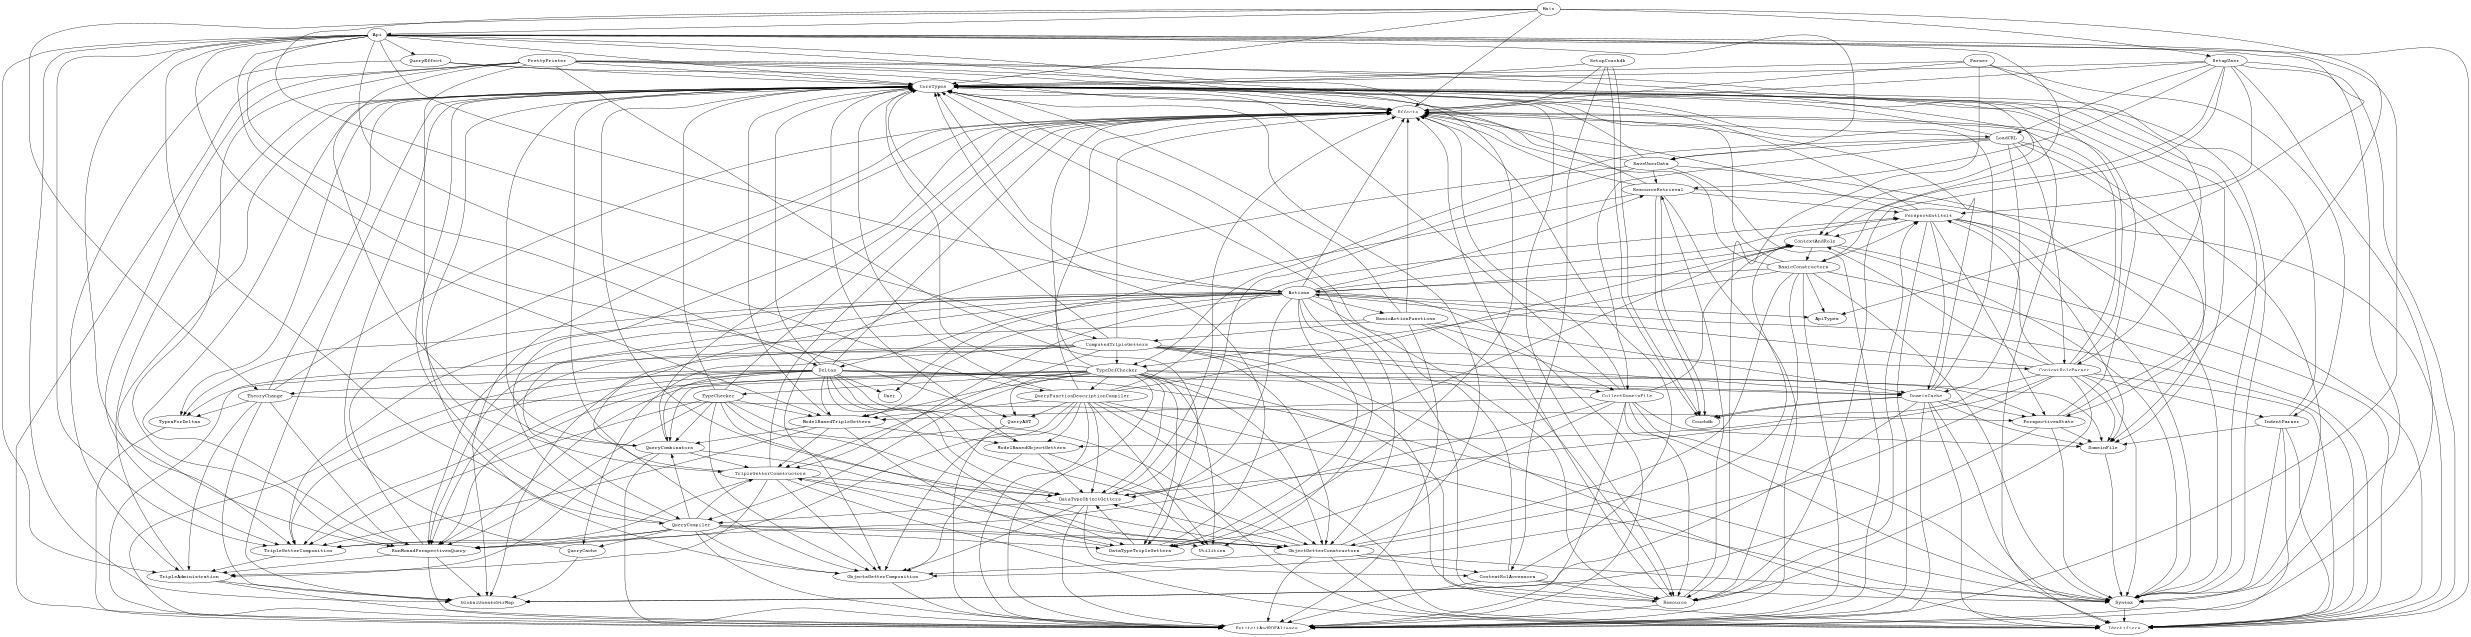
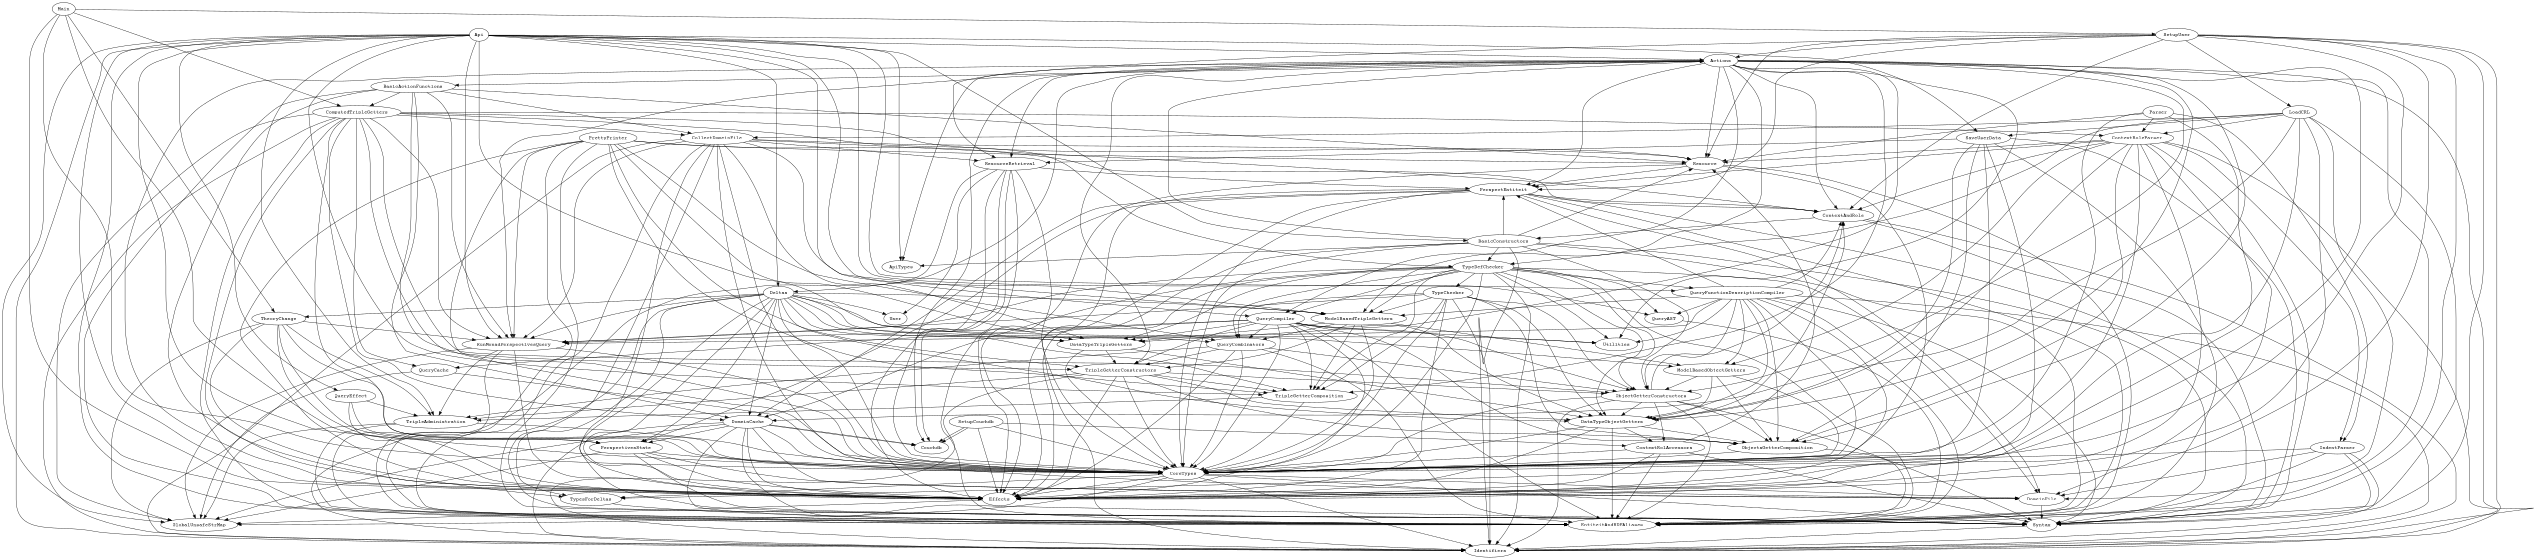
edge "Main" -> "Api": removed
edge "CoreTypes" -> "TripleGetterComposition": reversed
edge "Effects" -> "LoadCRL": reversed
edge "ContextRoleParser" -> "Actions": now "SetupUser" -> "Actions"
edge "Resource" -> "ResourceRetrieval": now "CollectDomeinFile" -> "ResourceRetrieval"
edge "DataTypeObjectGetters" -> "QueryCompiler": reversed
